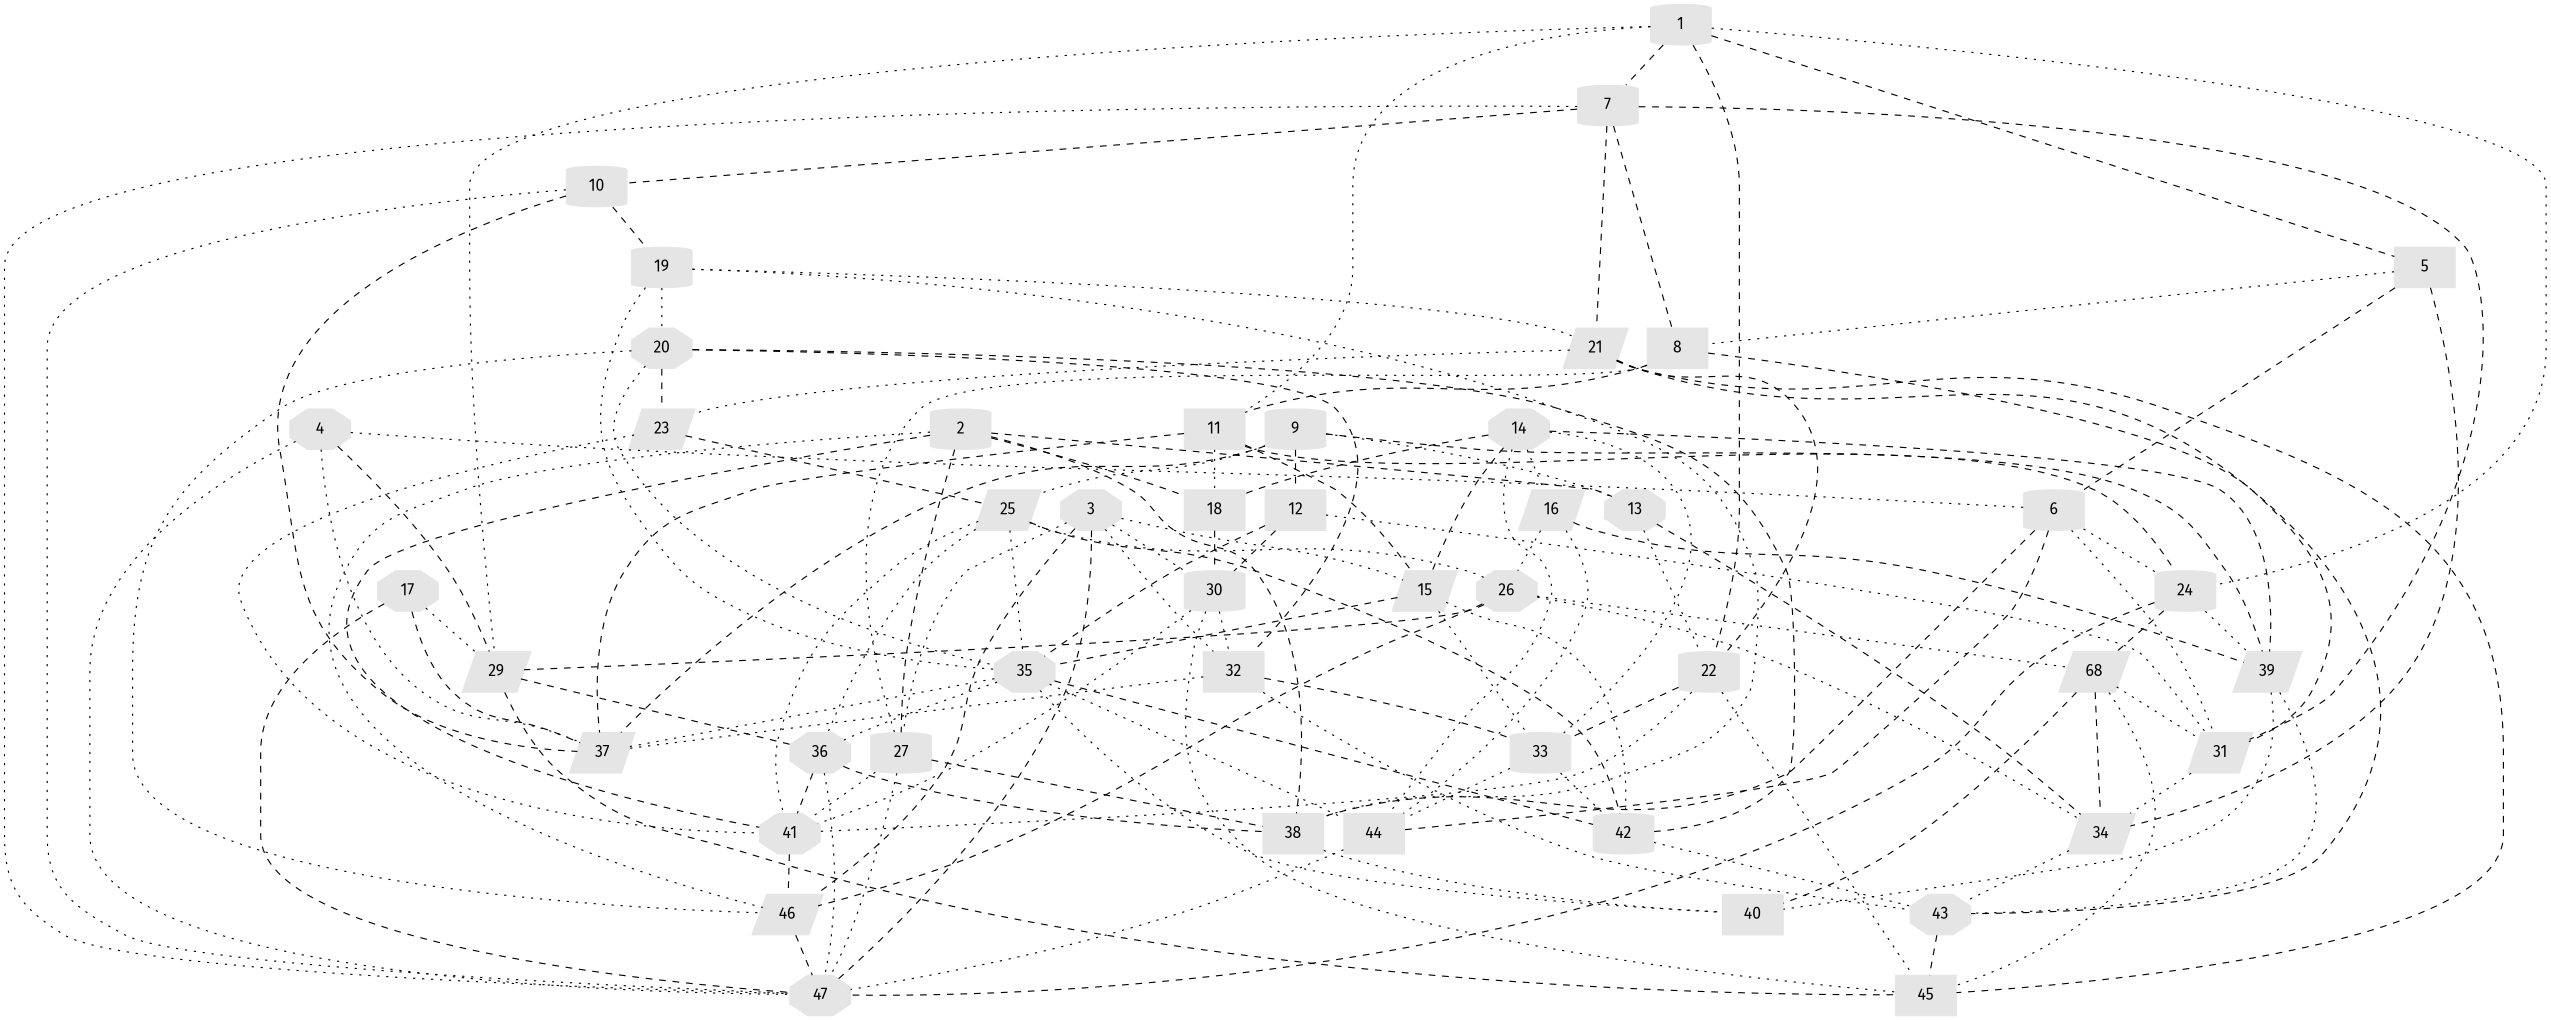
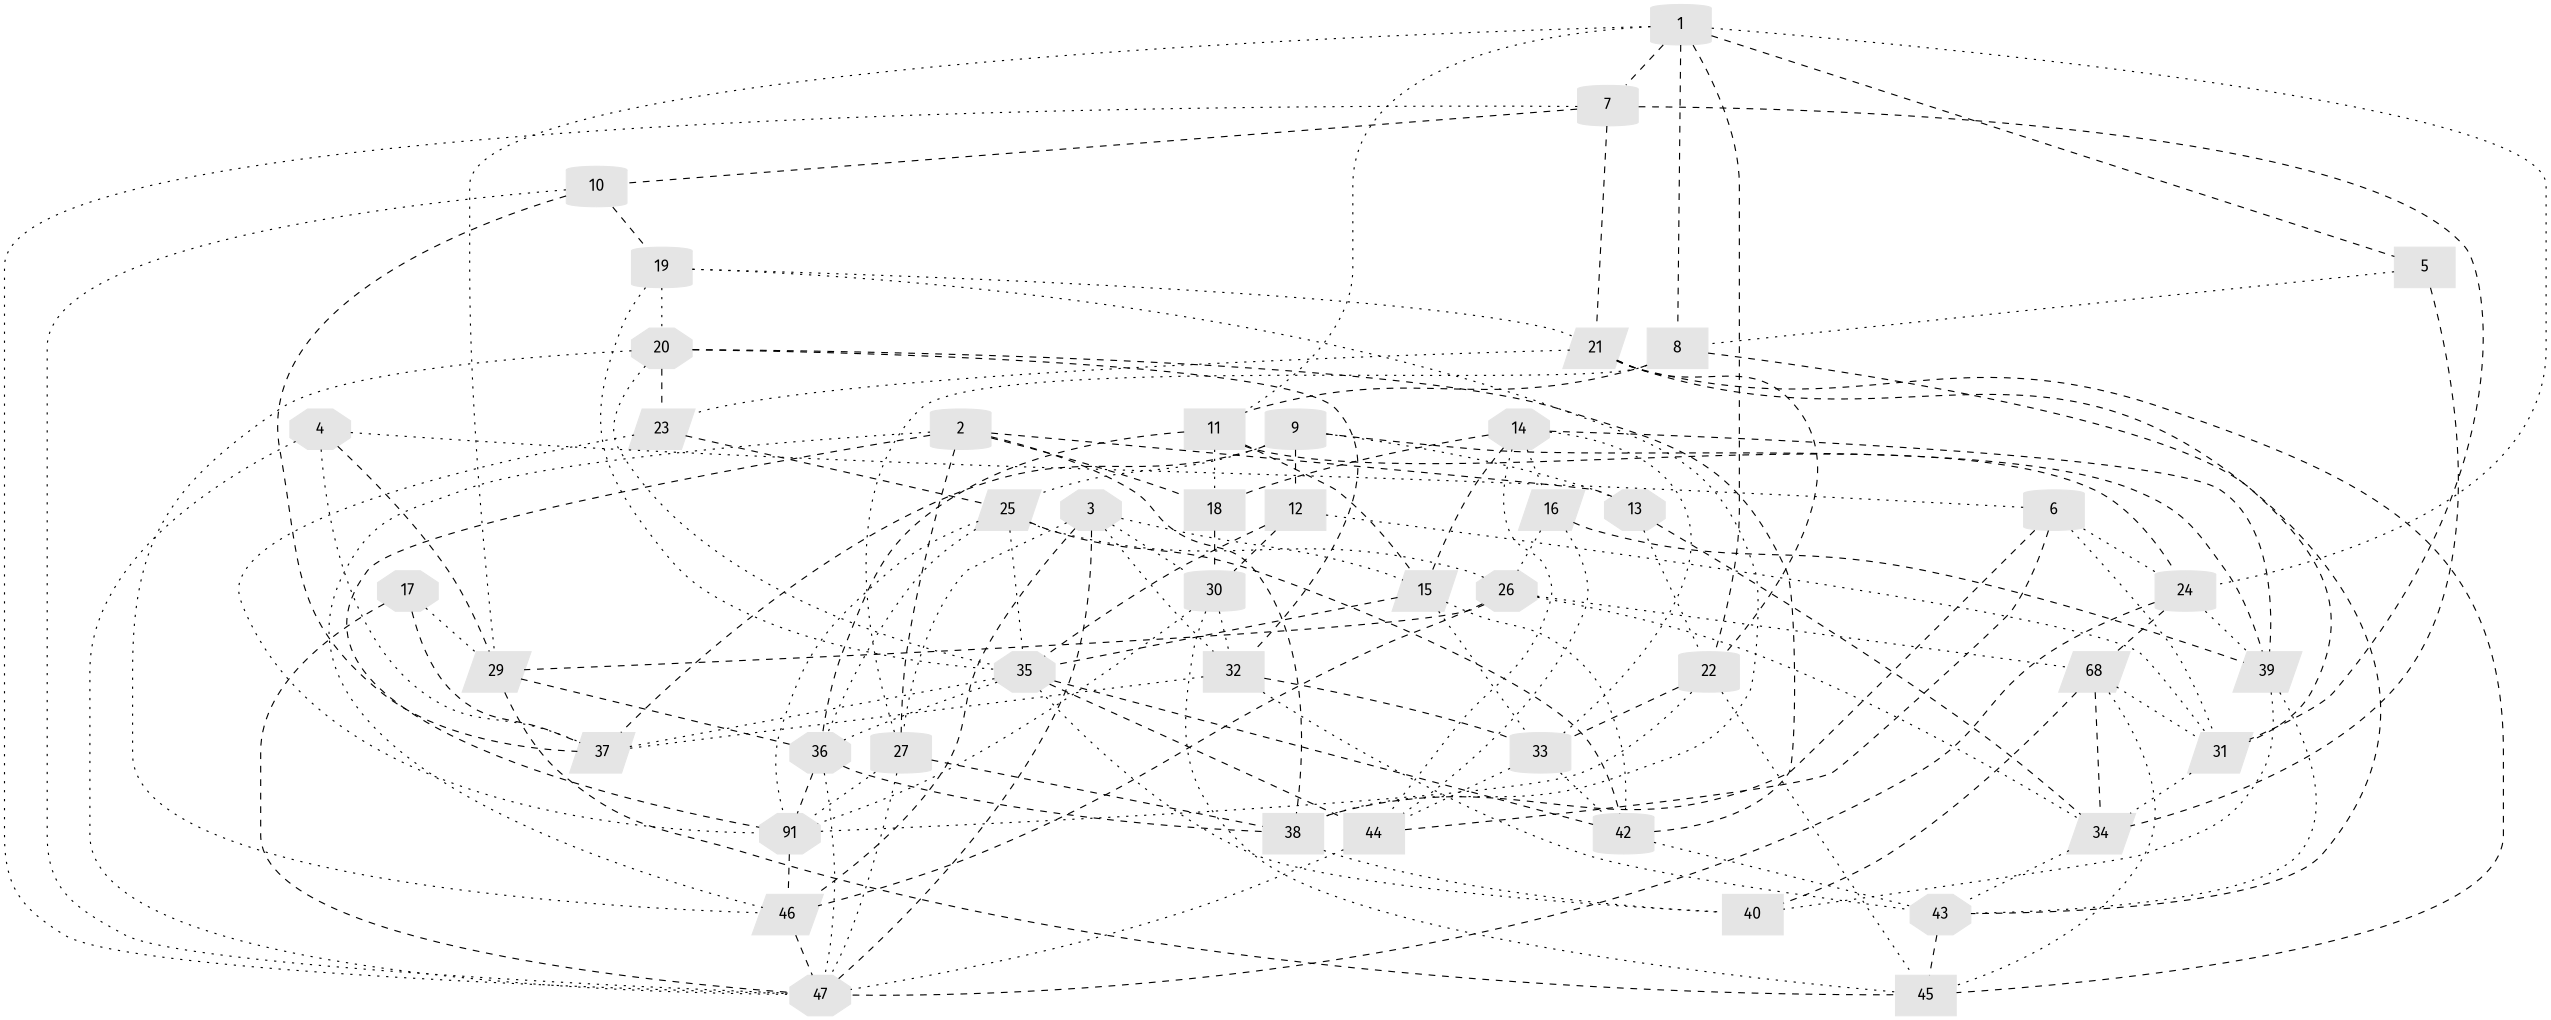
edge "7" -- "8": now "1" -- "8"
edge "5" -- "6": removed
edge "11" -- "37": now "11" -- "36"
edge "35" -- "44": style dotted -> dashed
node "41": label "41" -> "91"
